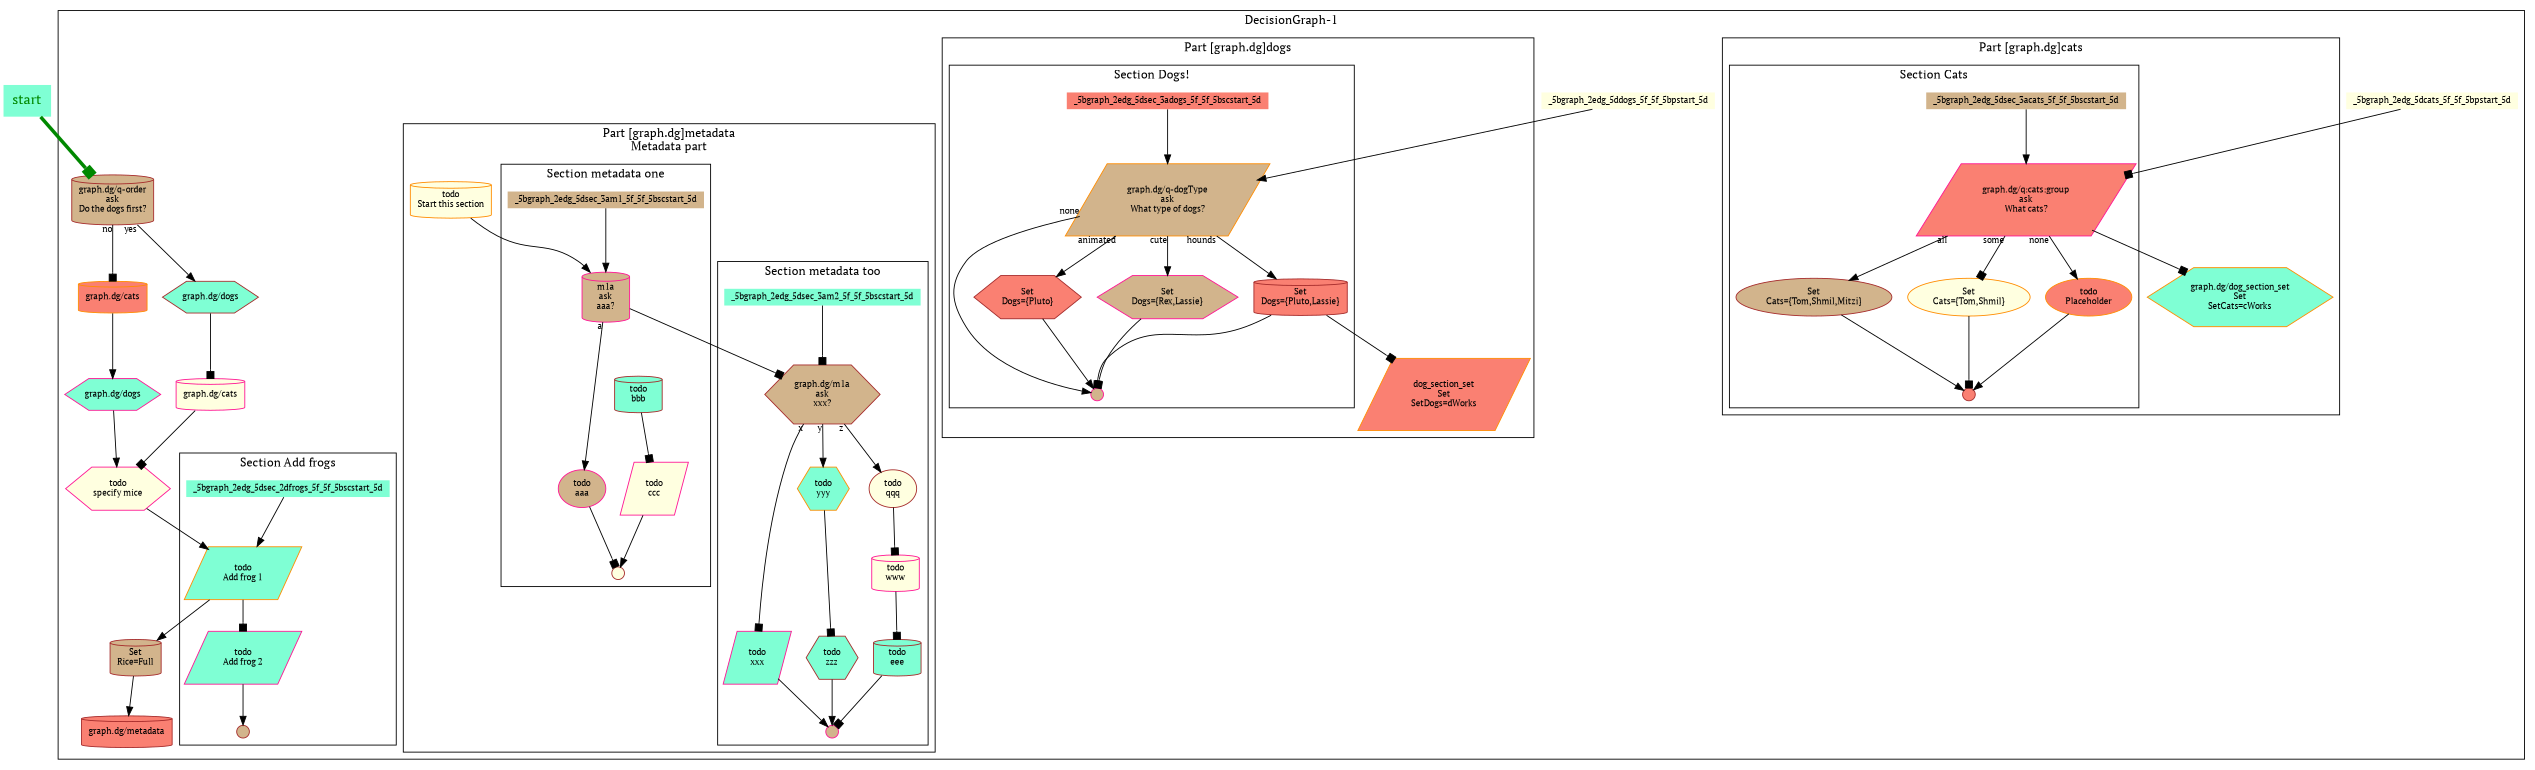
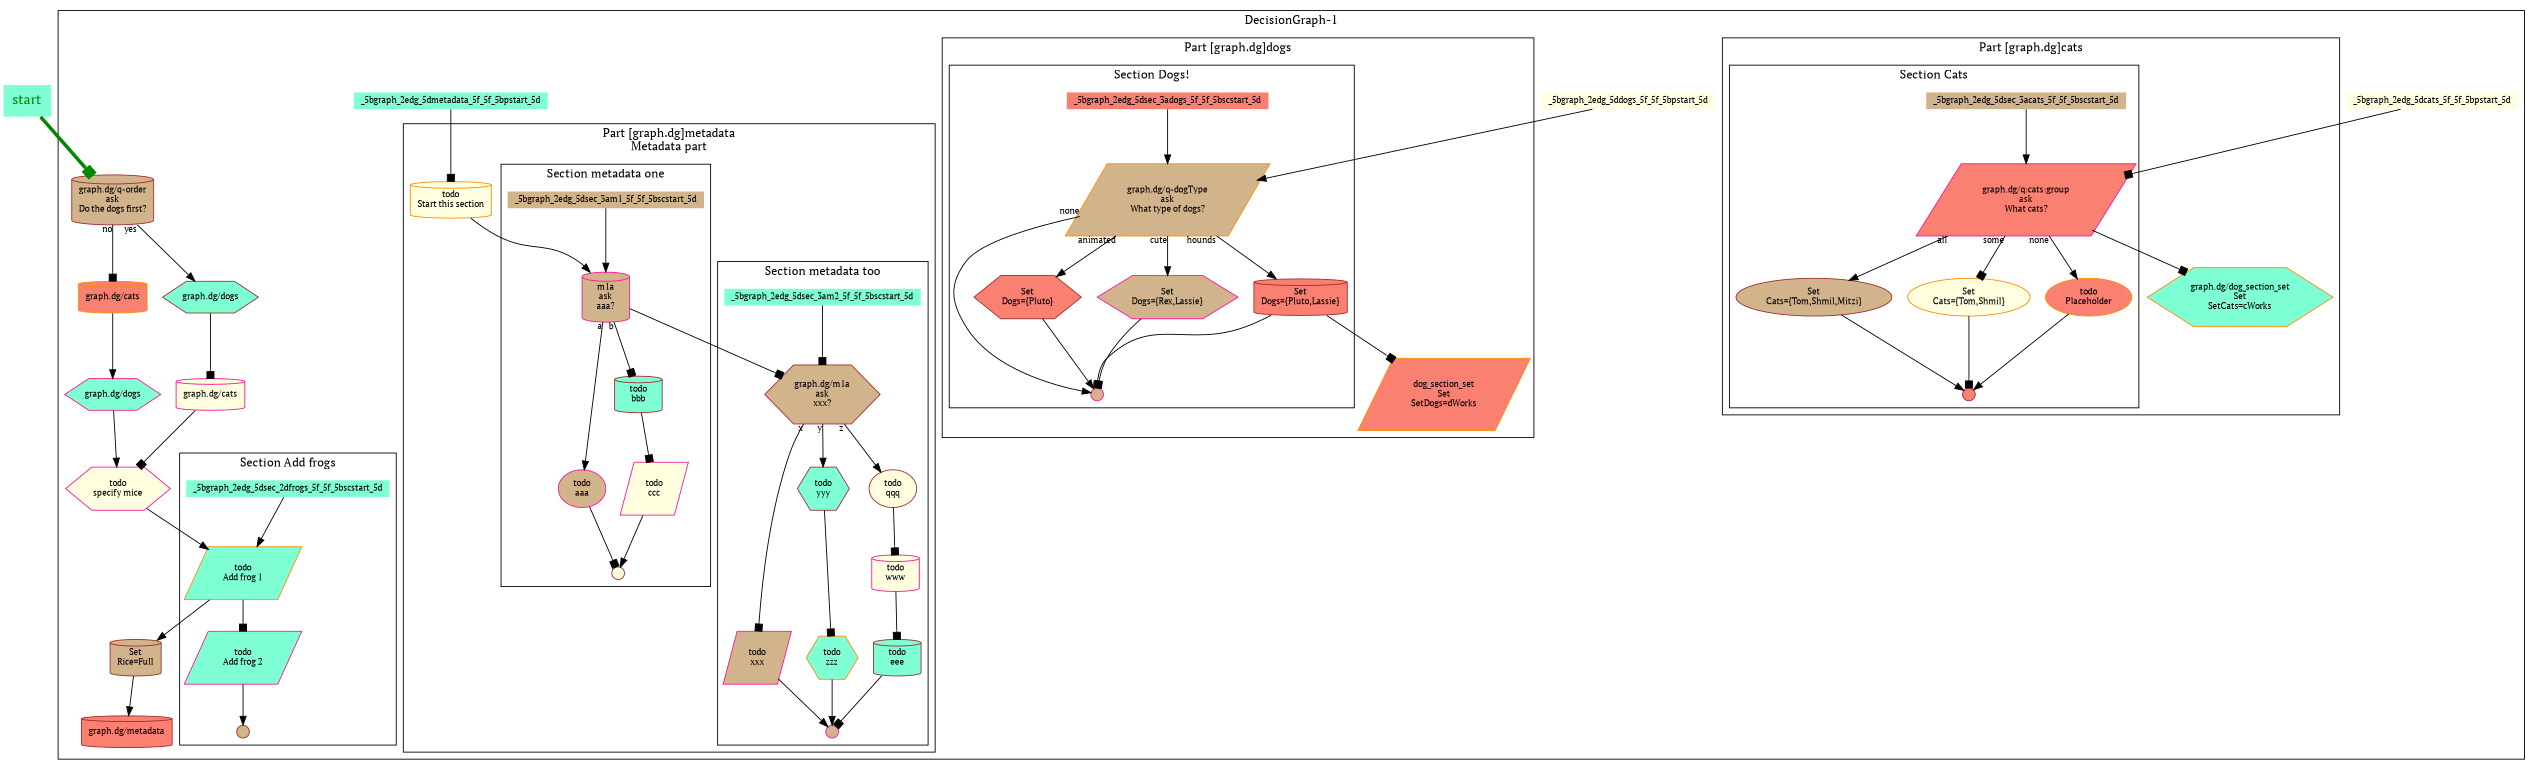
node "_5bgraph_2edg_5dmetadata_5f_5f_5bpstart_5d": added
edge "m1a ask aaa?" -> "todo bbb": added
node "todo yyy": color darkorange -> brown
node "todo xxx": fillcolor aquamarine -> tan
node "todo zzz": color brown -> darkorange
